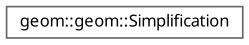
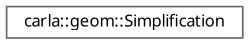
node "geom::geom::Simplification": label "geom::geom::Simplification" -> "carla::geom::Simplification"
